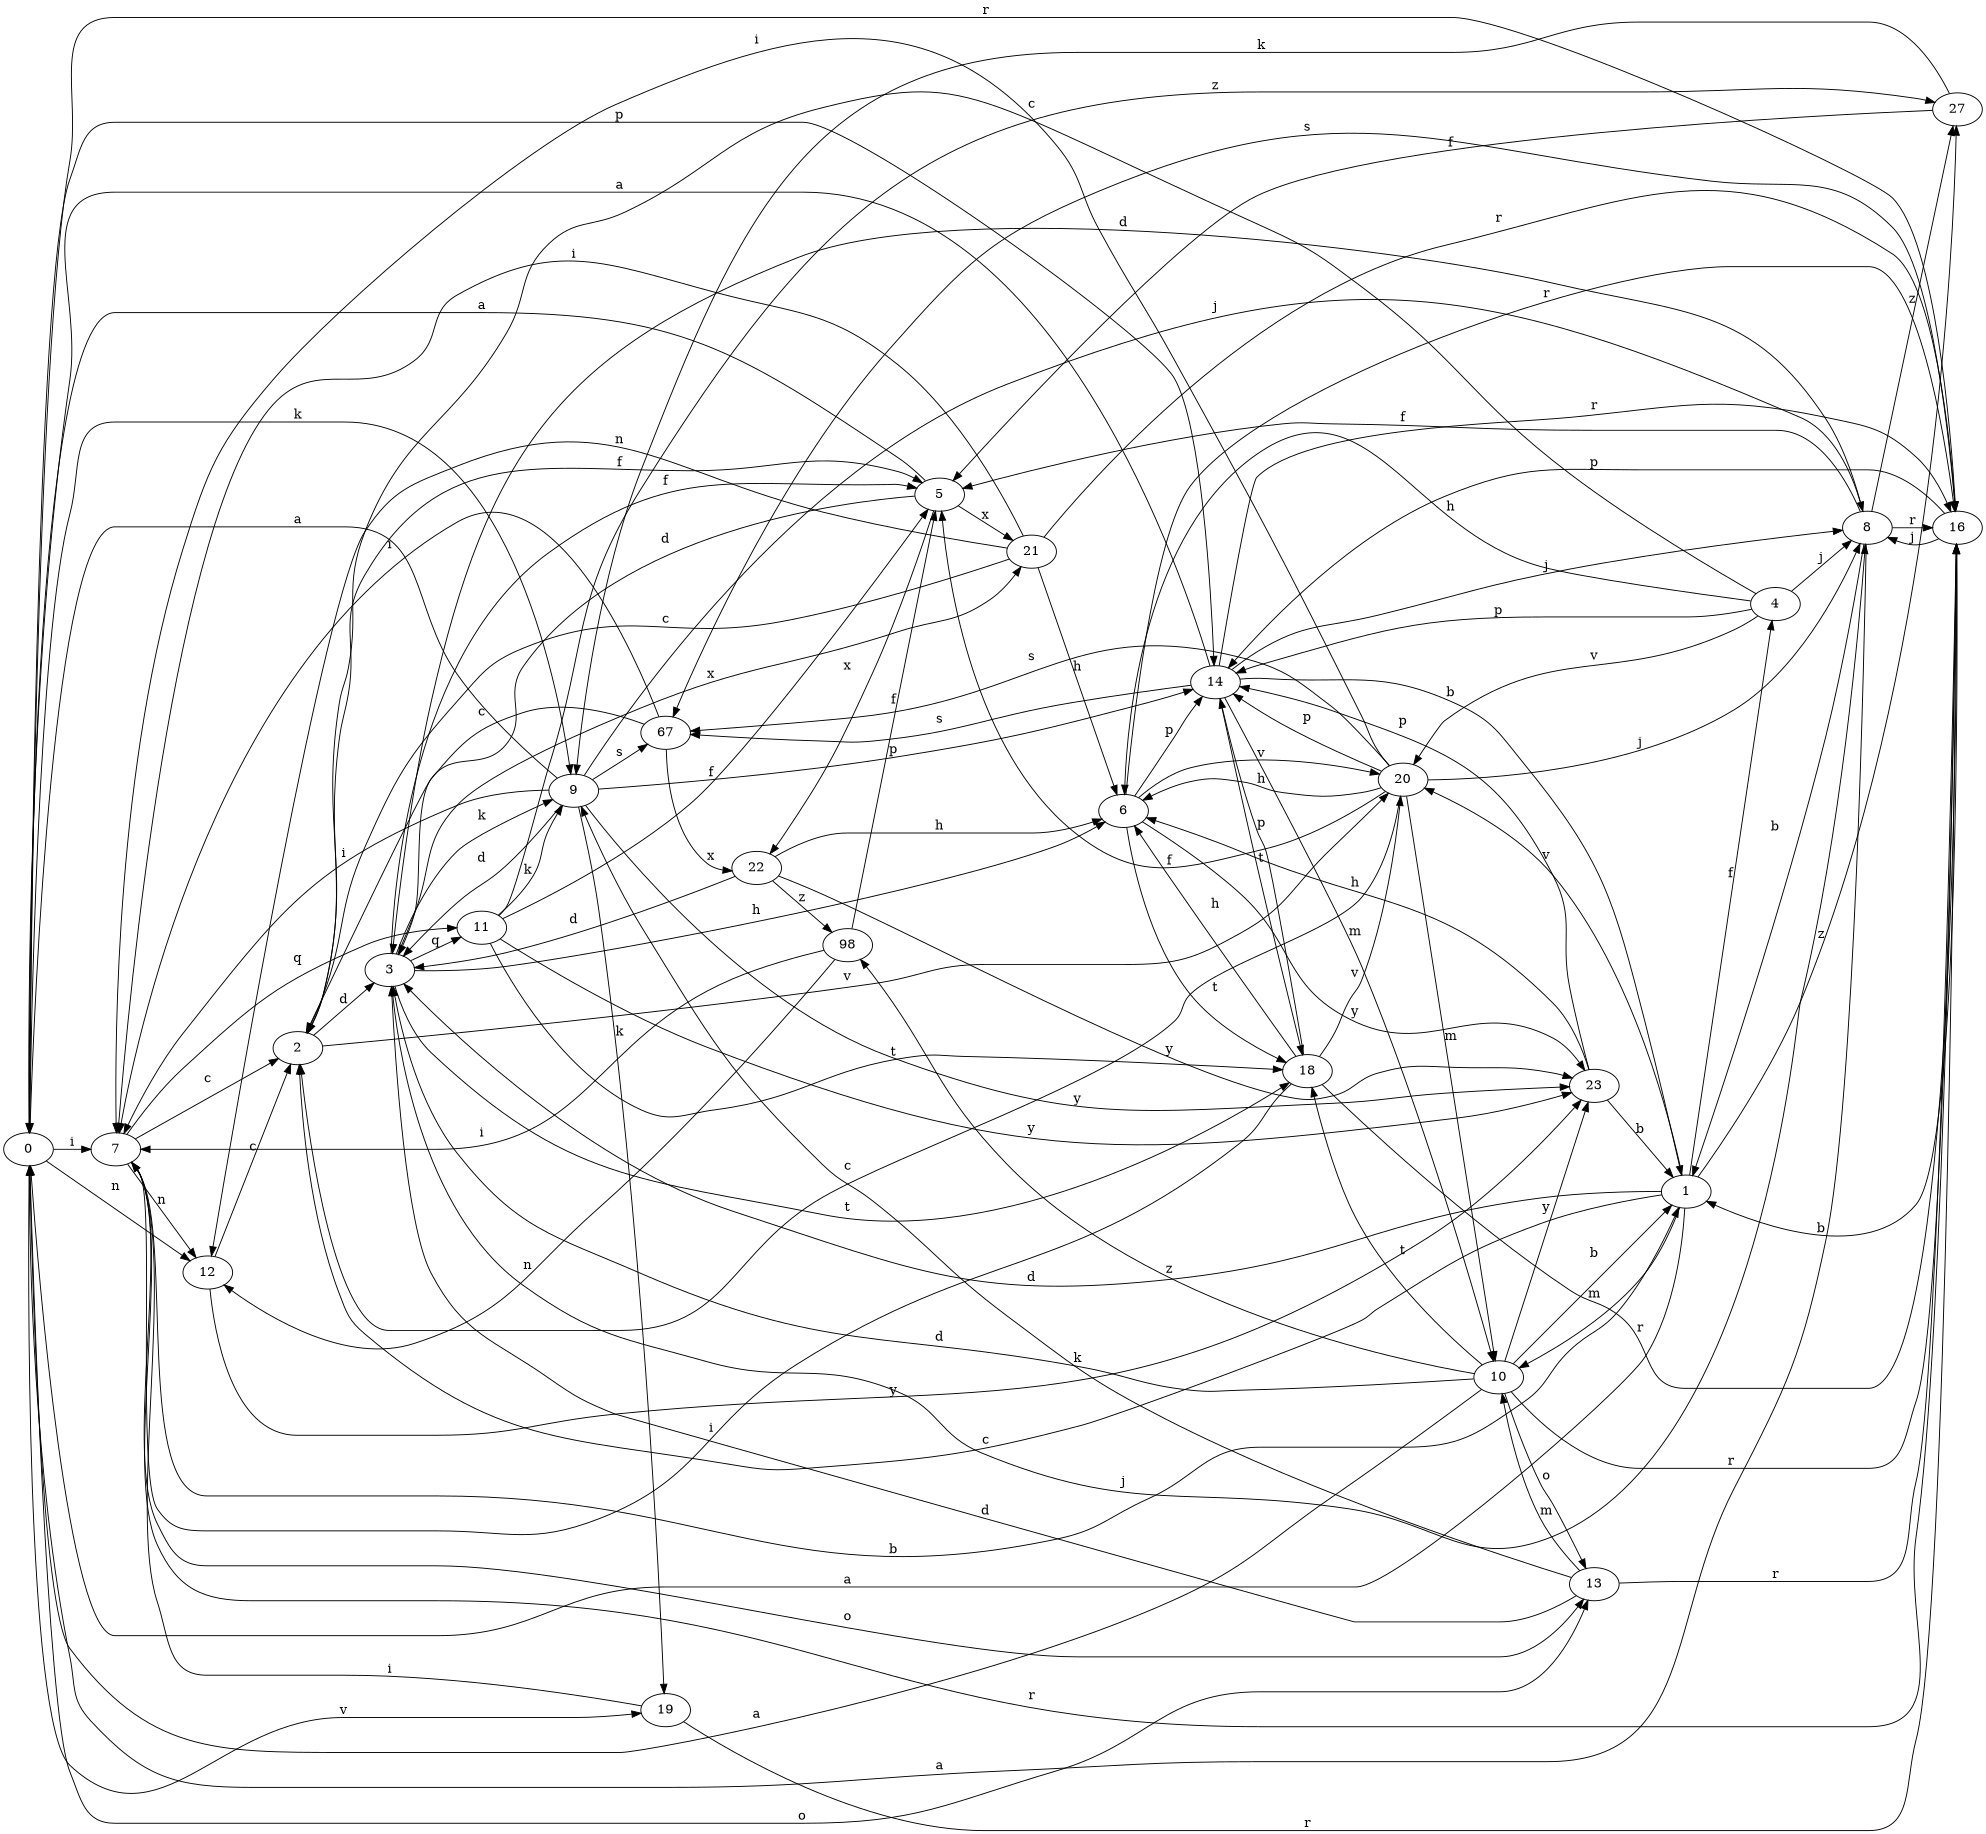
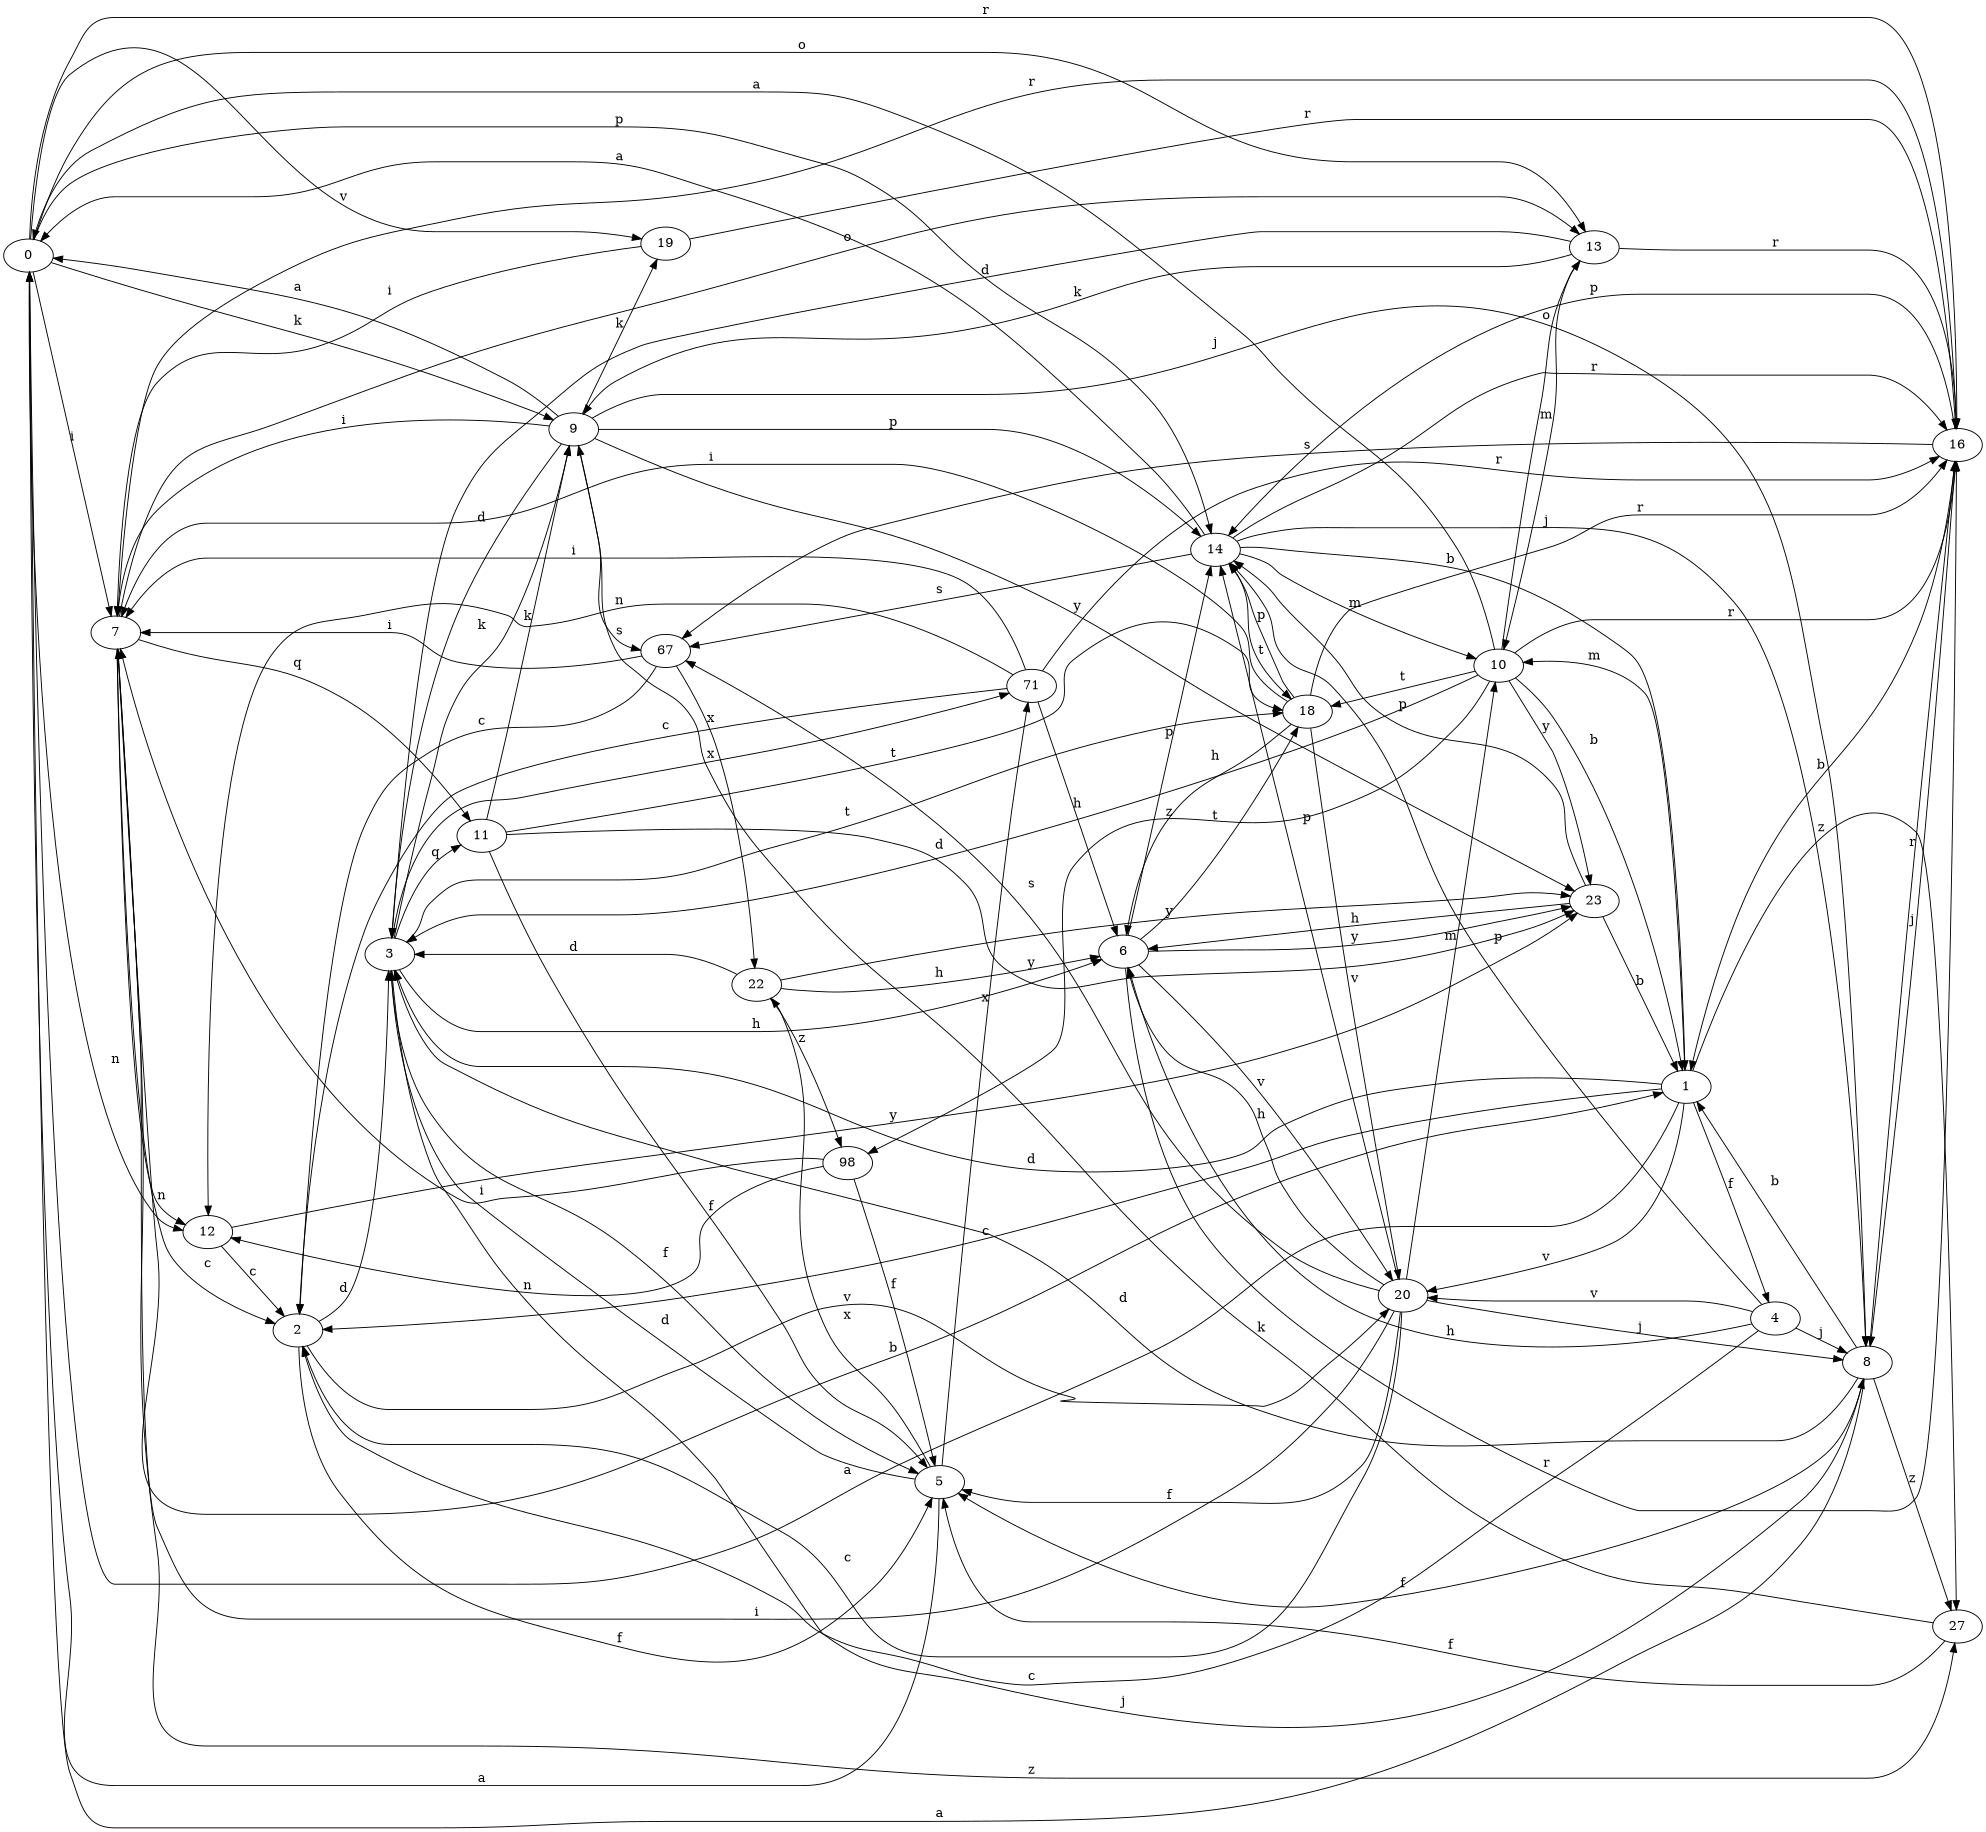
edge "11" -> "27": now "7" -> "27"
node "21": label "21" -> "71"
